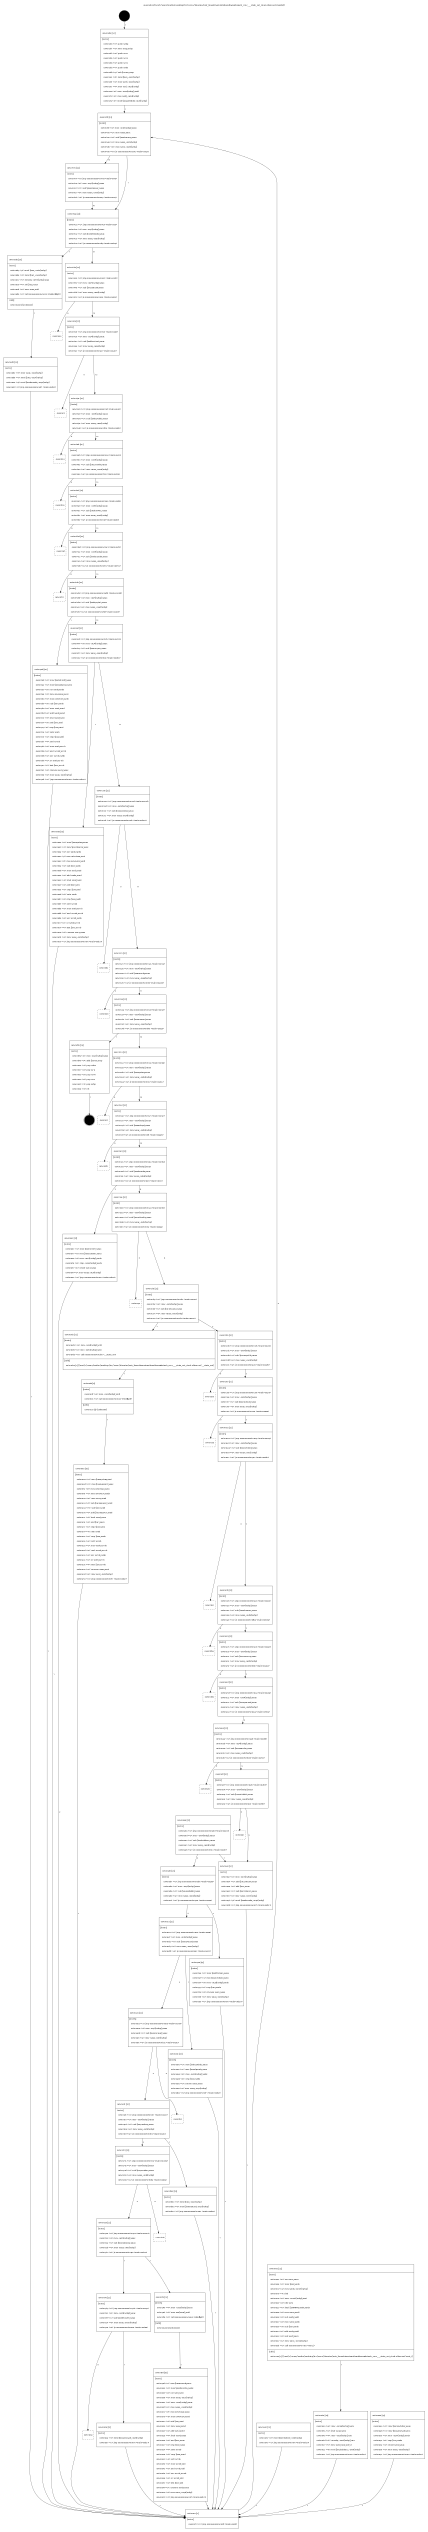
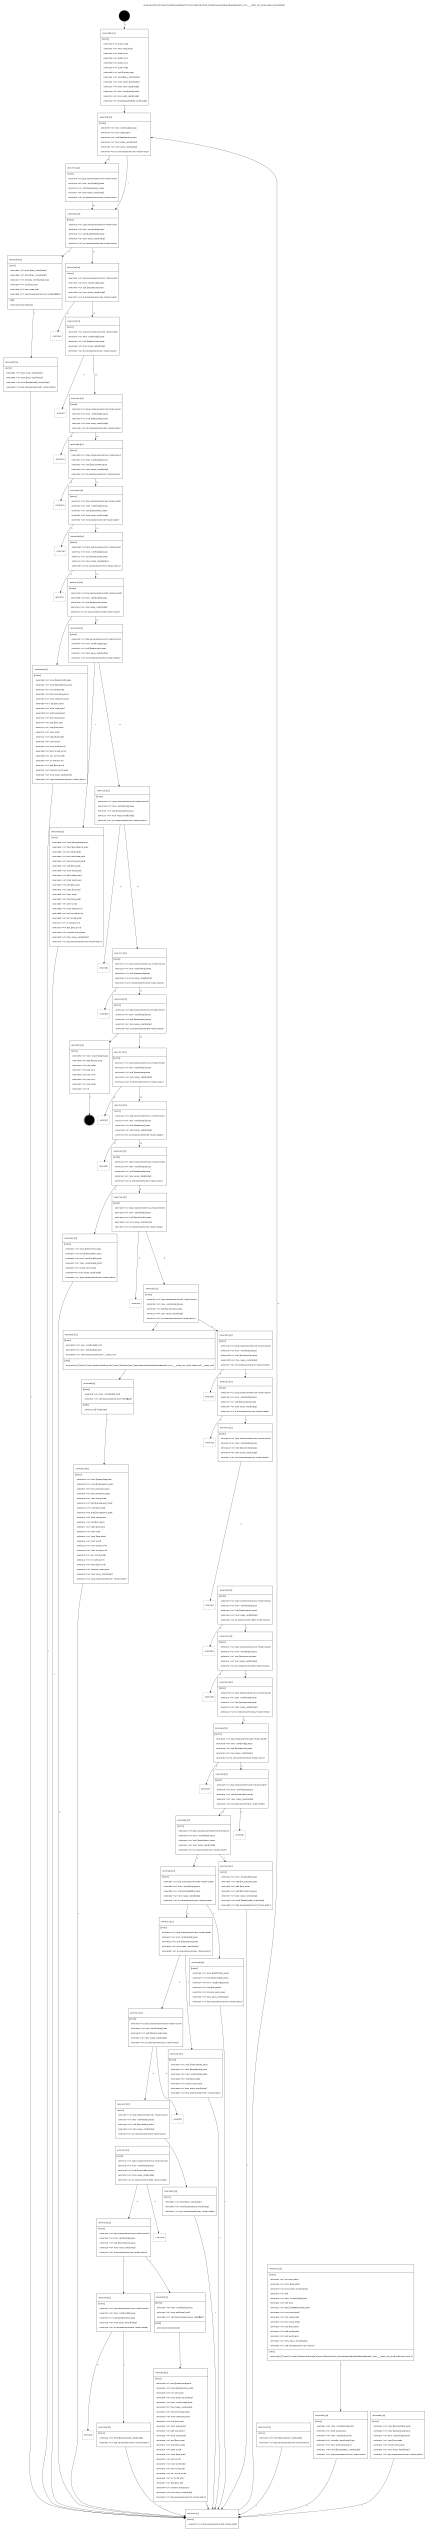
edge "0x401602 [25]" -> "0x40161b [25]": removed, label "7"
edge "0x40167f [25]" -> "0x401961 [31]": now "0x40167f [25]" -> "0x401698 [25]"
edge "0x4016fc [25]" -> "0x401715 [25]": removed, label "2"
